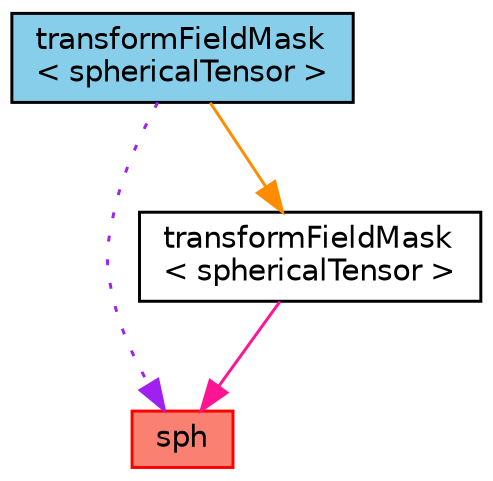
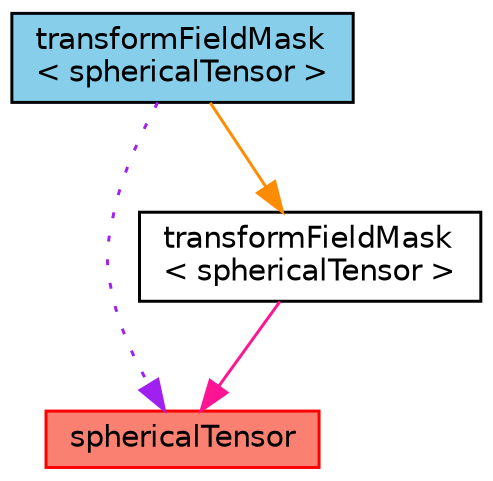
node "sph": label "sph" -> "sphericalTensor"
